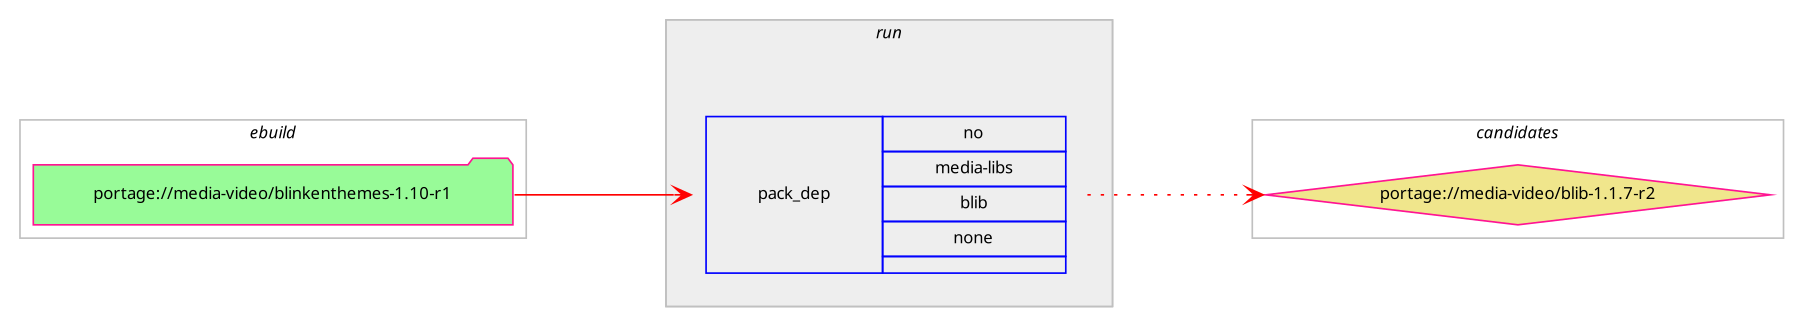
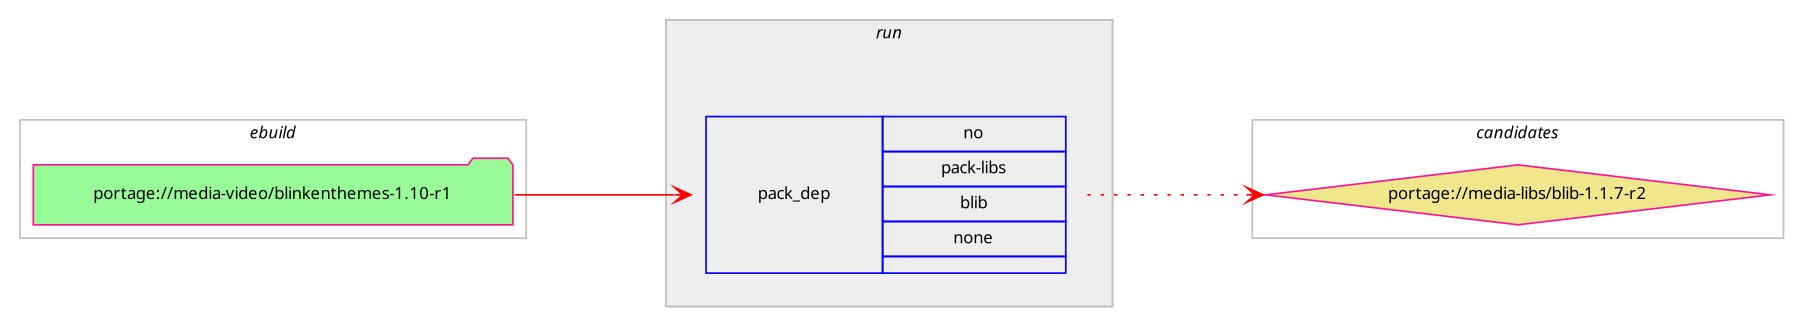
node "pack_dep": text "media-libs" -> "pack-libs"
node "portage://media-video/blib-1.1.7-r2": label "portage://media-video/blib-1.1.7-r2" -> "portage://media-libs/blib-1.1.7-r2"
